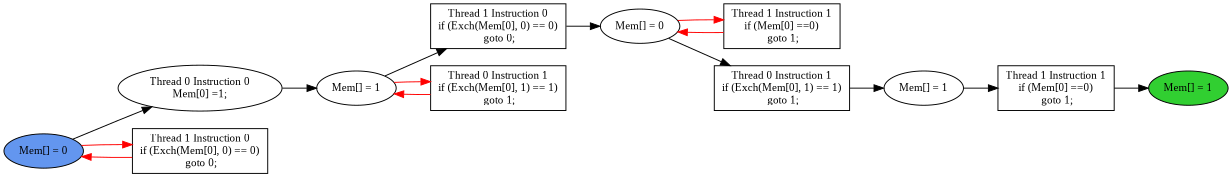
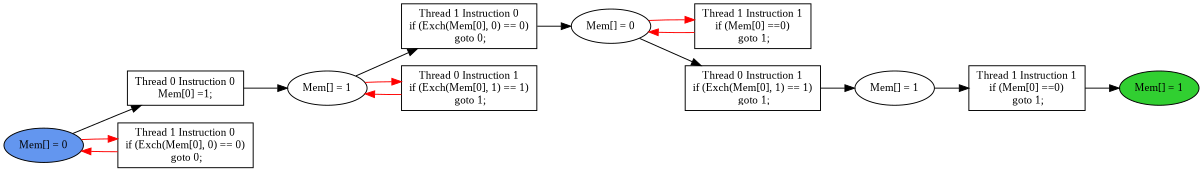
node "Thread 0 Instruction 0 Mem[0] =1;": shape ellipse -> box
